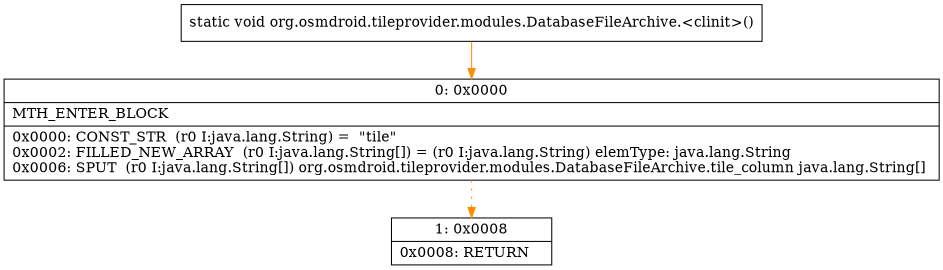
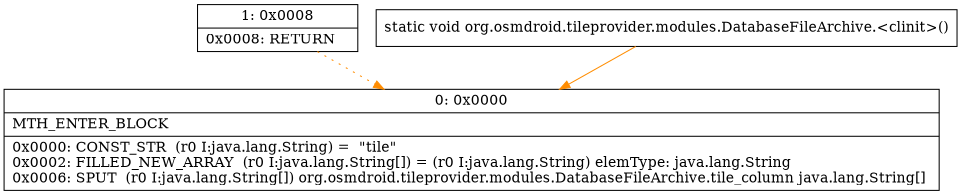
edge "0: 0x0000" -> "1: 0x0008": reversed
